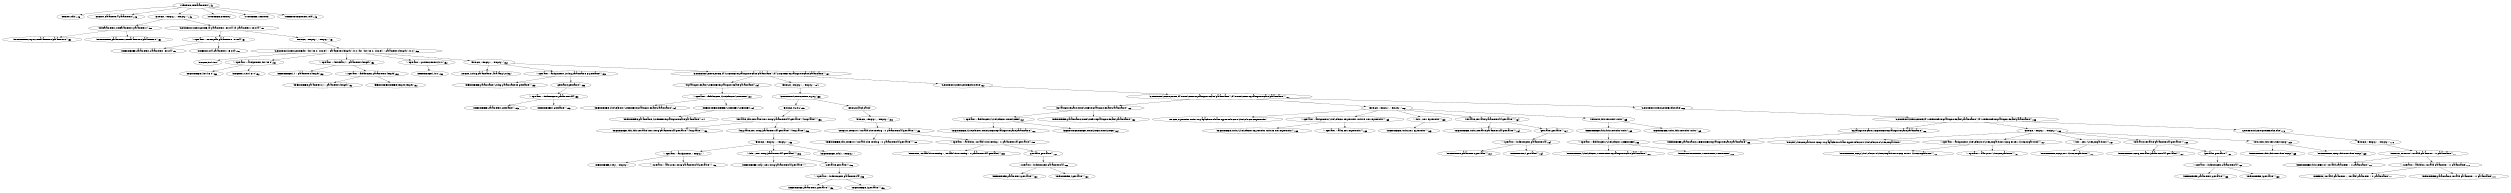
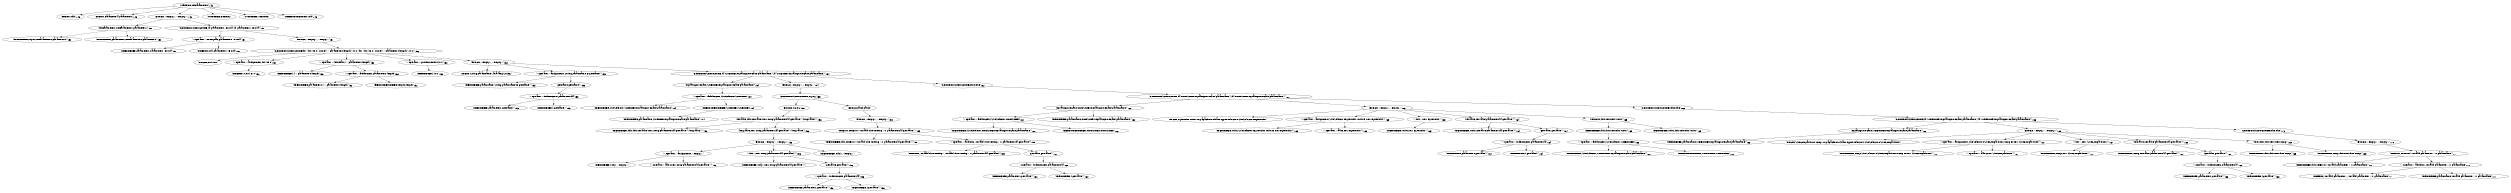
node "(IDENTIFIER,i,int i = 0)": removed
node "(FIELD_IDENTIFIER,UNITS_KEY,UNITS_KEY)": text "164" -> "162"
